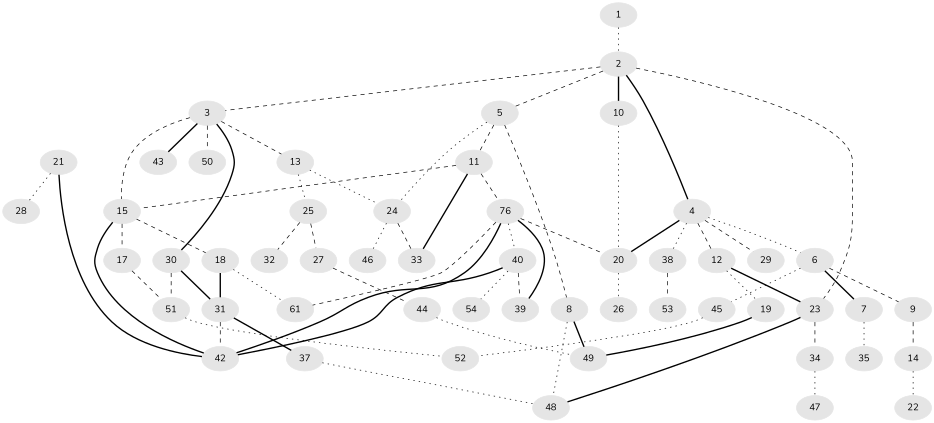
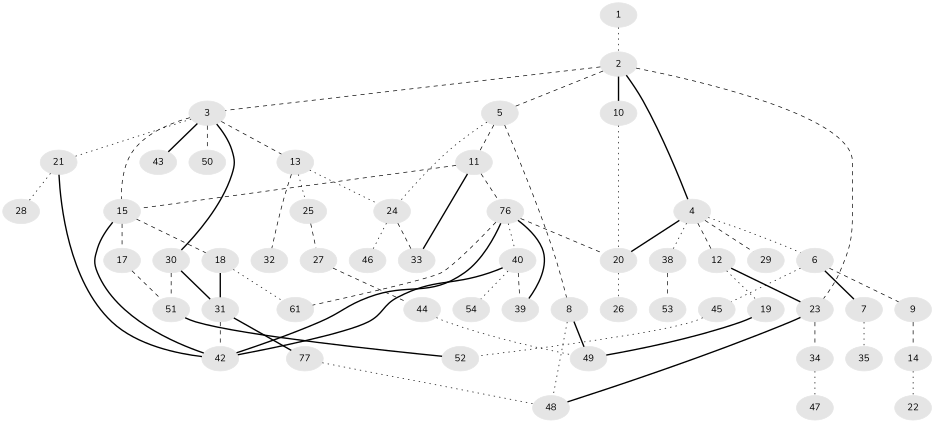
edge "3" -- "21": added
edge "25" -- "32": now "13" -- "32"
edge "51" -- "52": style dotted -> bold
node "37": label "37" -> "77"
